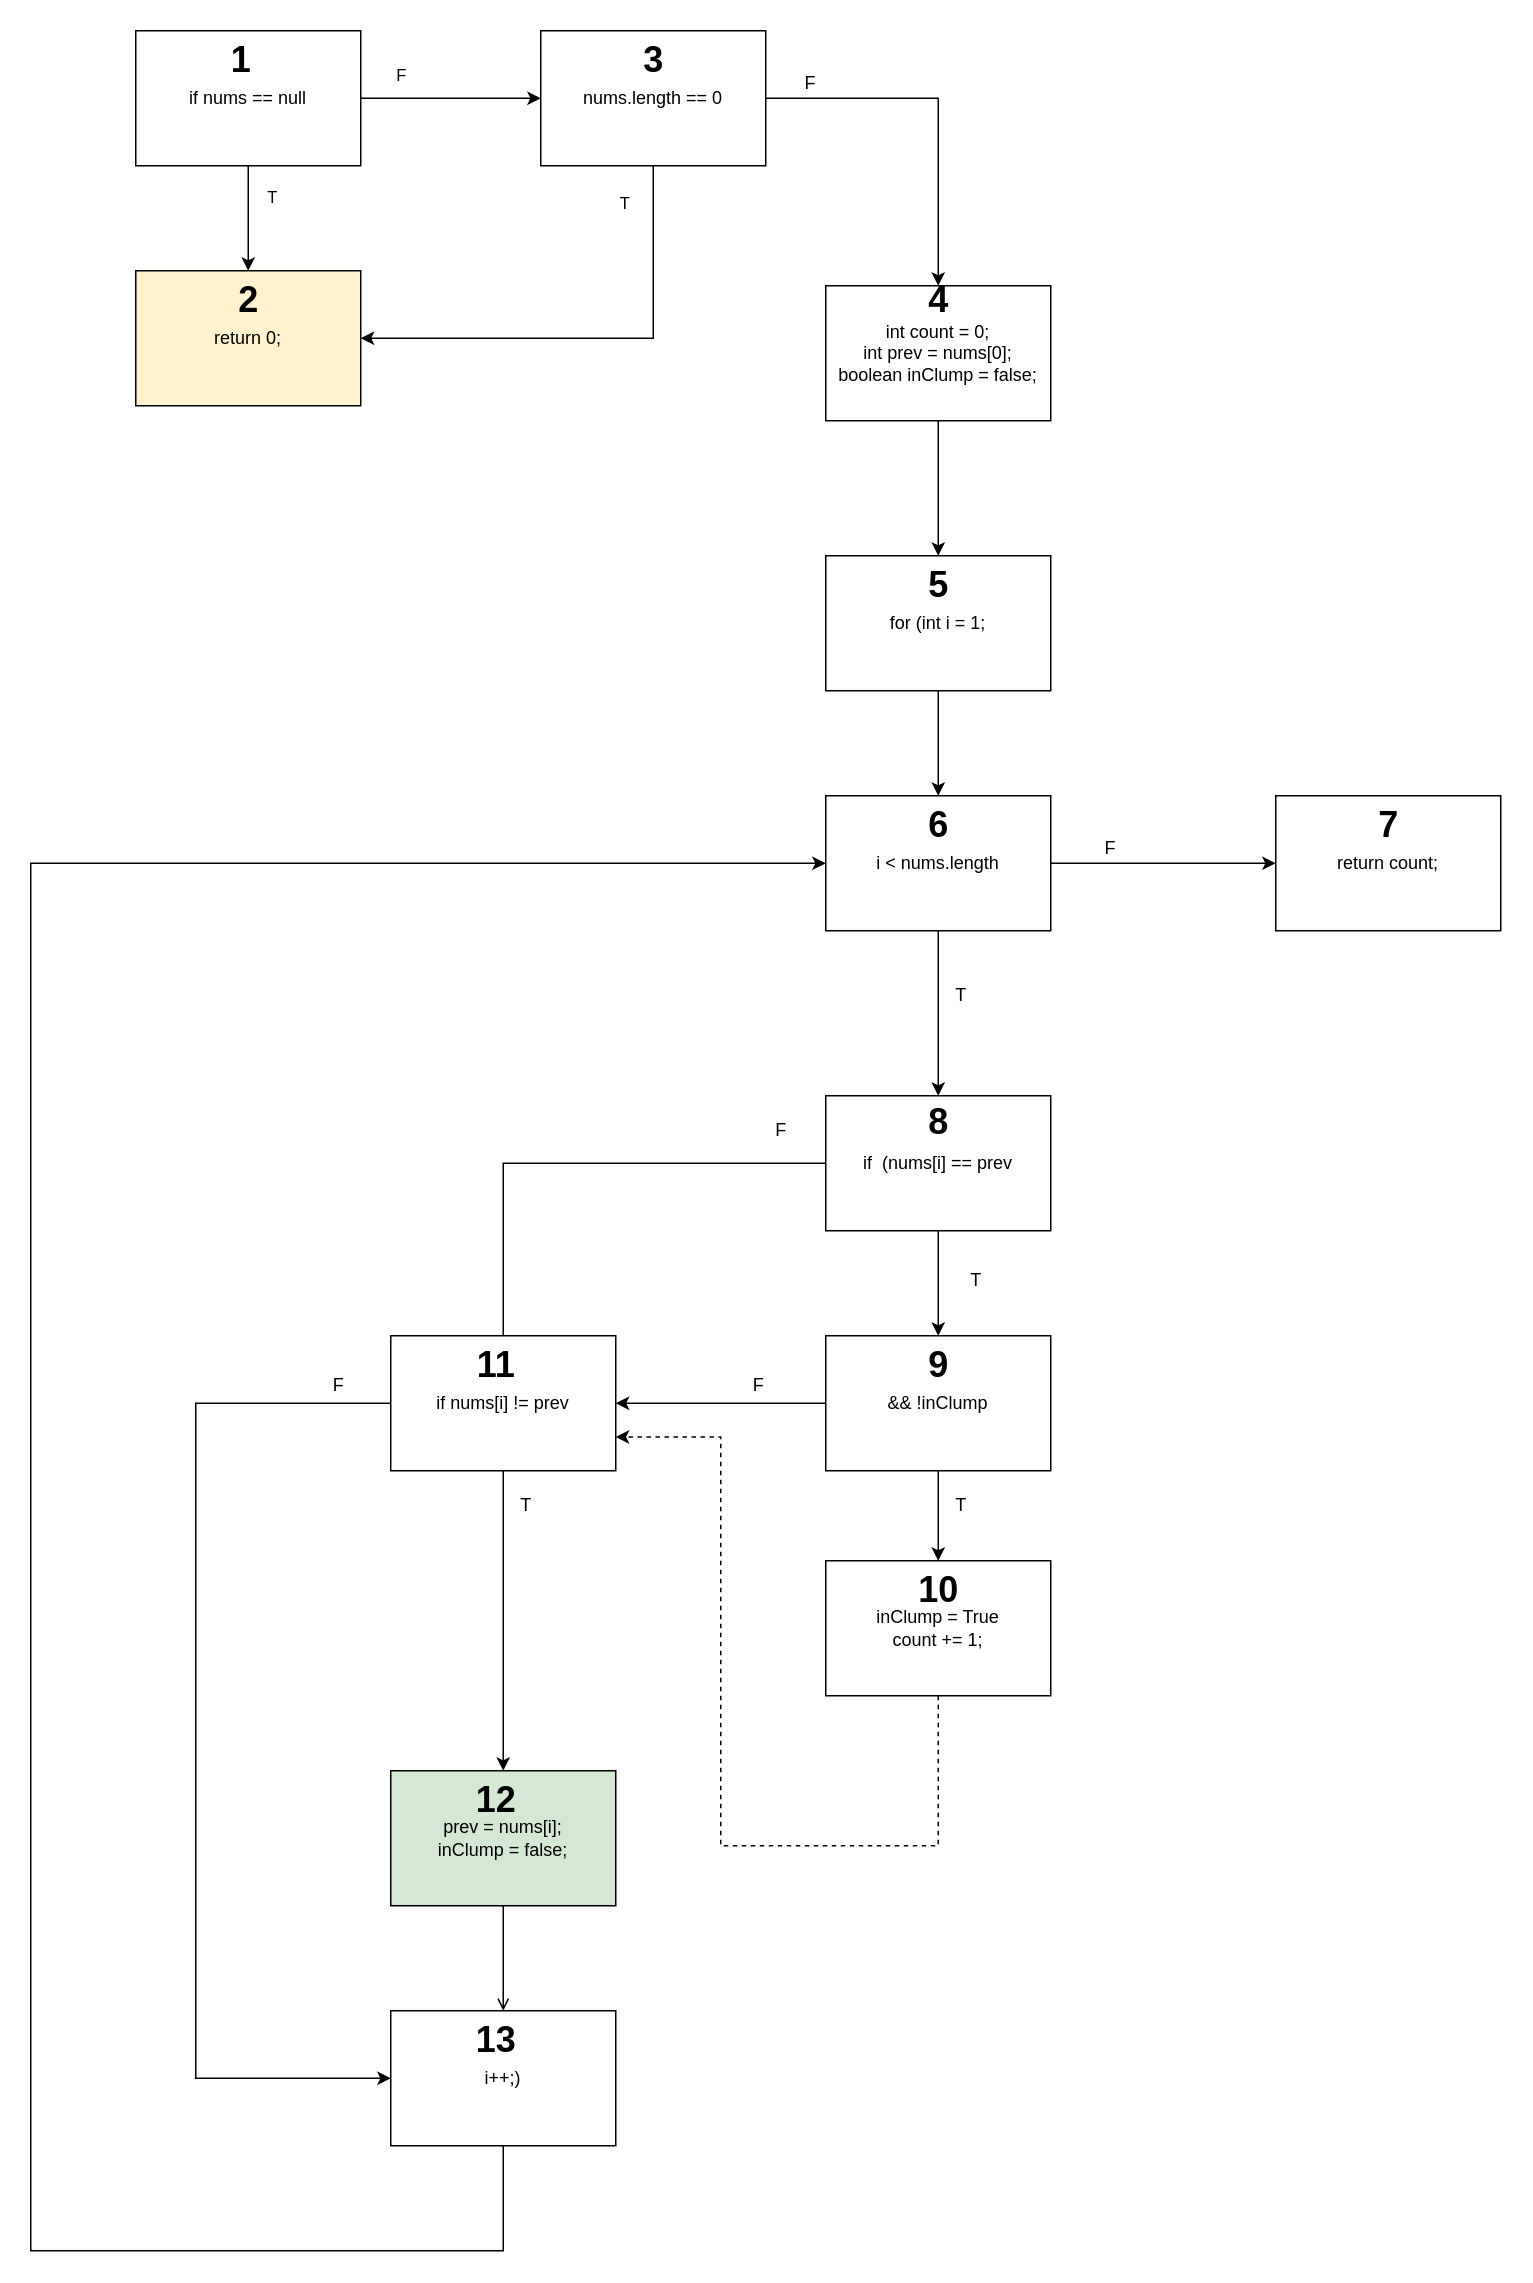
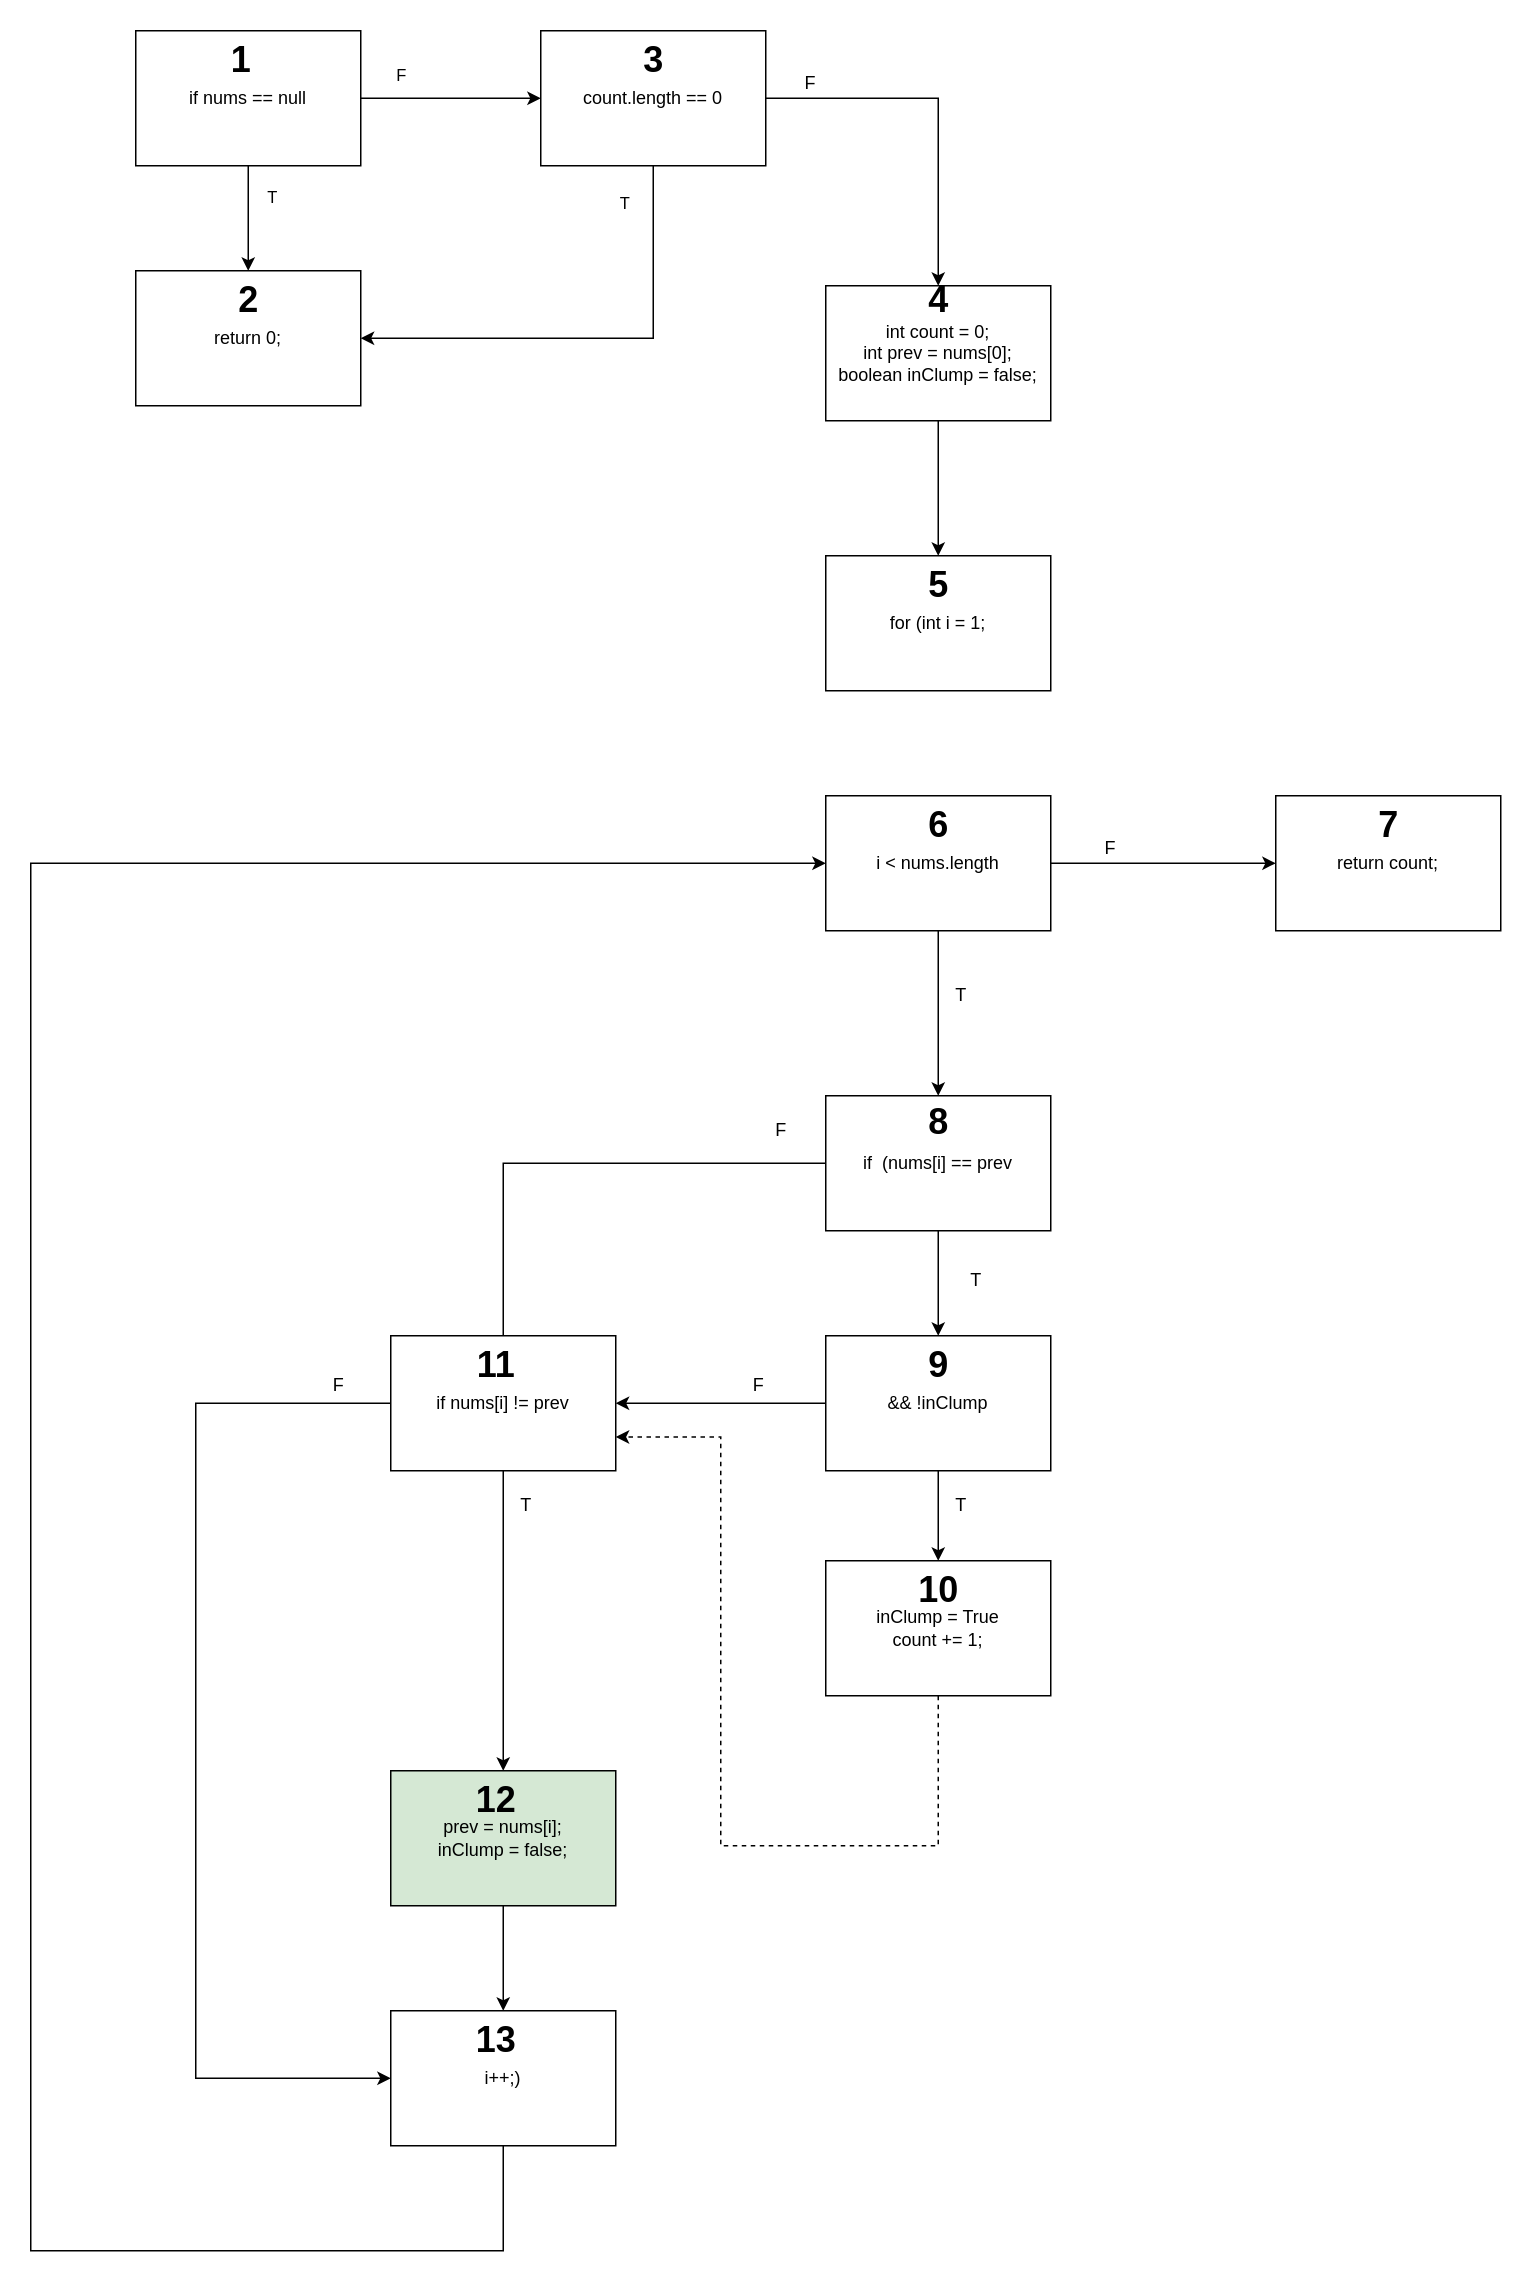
node "nums.length == 0": label "nums.length == 0" -> "count.length == 0"
node "return 0;": fillcolor #fff2cc -> #ffffff
edge "for (int i = 1;" -> "i < nums.length": removed
edge "prev = nums[i]; inClump = false;" -> "i++;)": arrowhead open -> classic
